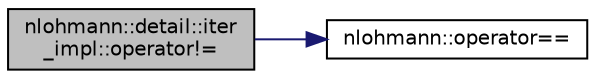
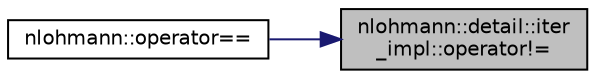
edge "nlohmann::detail::iter _impl::operator!=" -> "nlohmann::operator==": reversed
